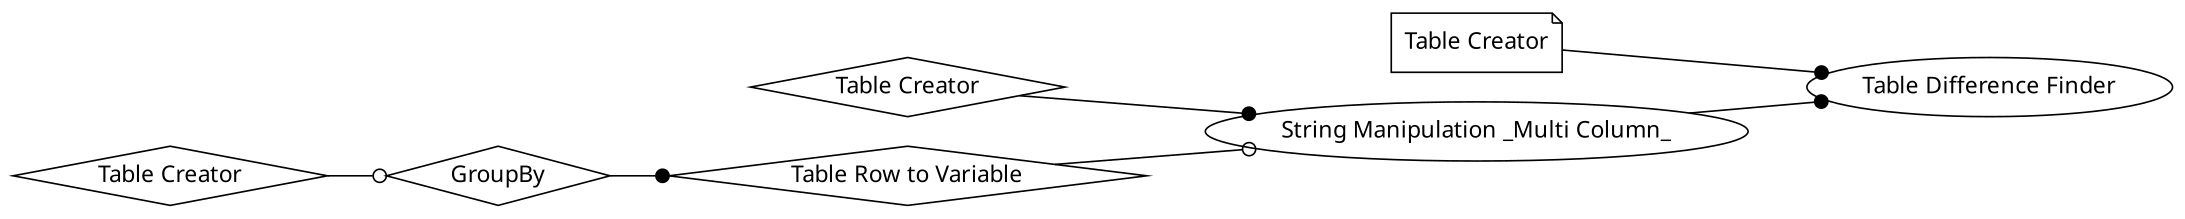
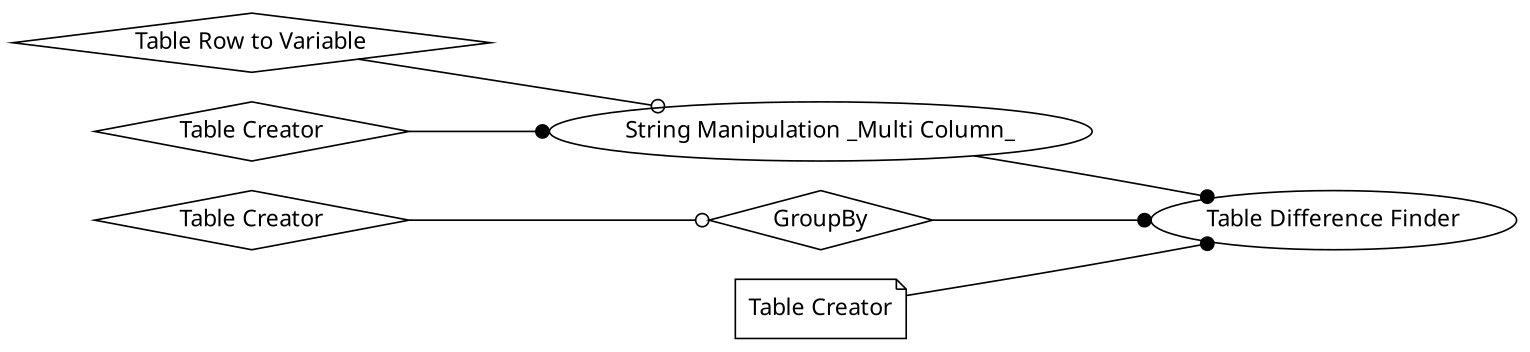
edge "GroupBy" -> "Table Row to Variable": now "GroupBy" -> "Table Difference Finder"
